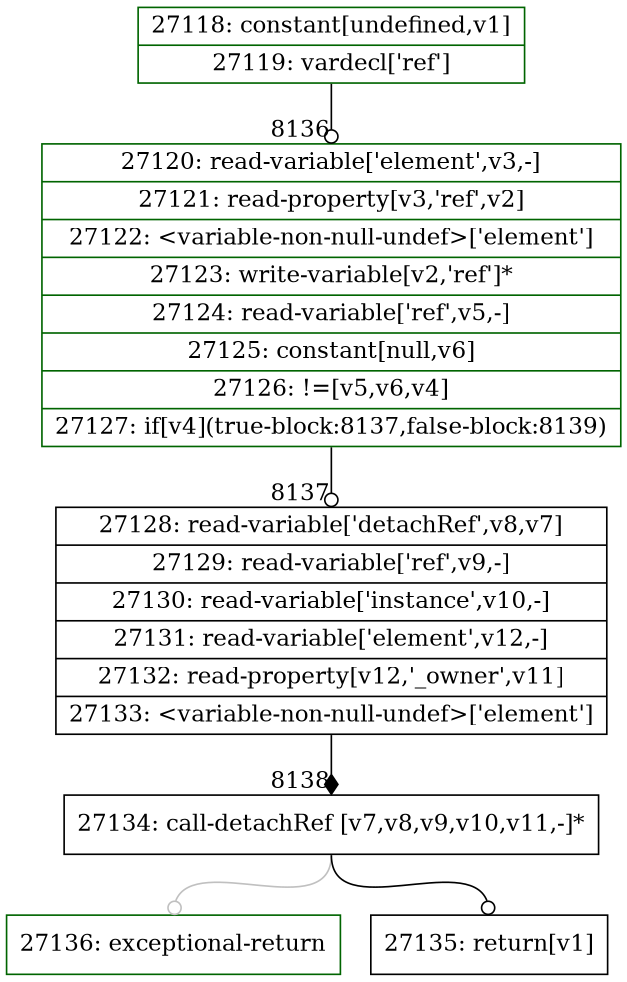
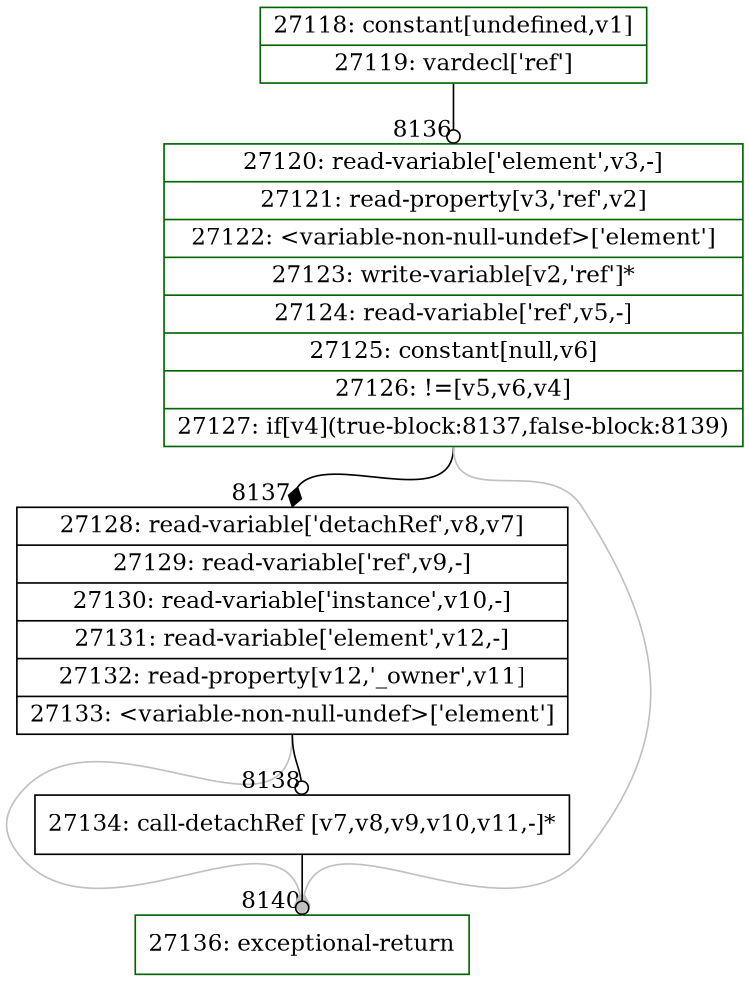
edge "27120: read-variable['element',v3,-]" -> "27128: read-variable['detachRef',v8,v7]": arrowhead odot -> diamond
edge "27128: read-variable['detachRef',v8,v7]" -> "27134: call-detachRef [v7,v8,v9,v10,v11,-]*": arrowhead diamond -> odot
edge "27120: read-variable['element',v3,-]" -> "27136: exceptional-return": added
edge "27128: read-variable['detachRef',v8,v7]" -> "27136: exceptional-return": added
edge "27134: call-detachRef [v7,v8,v9,v10,v11,-]*" -> "27136: exceptional-return": color gray -> black
node "27135: return[v1]": removed
